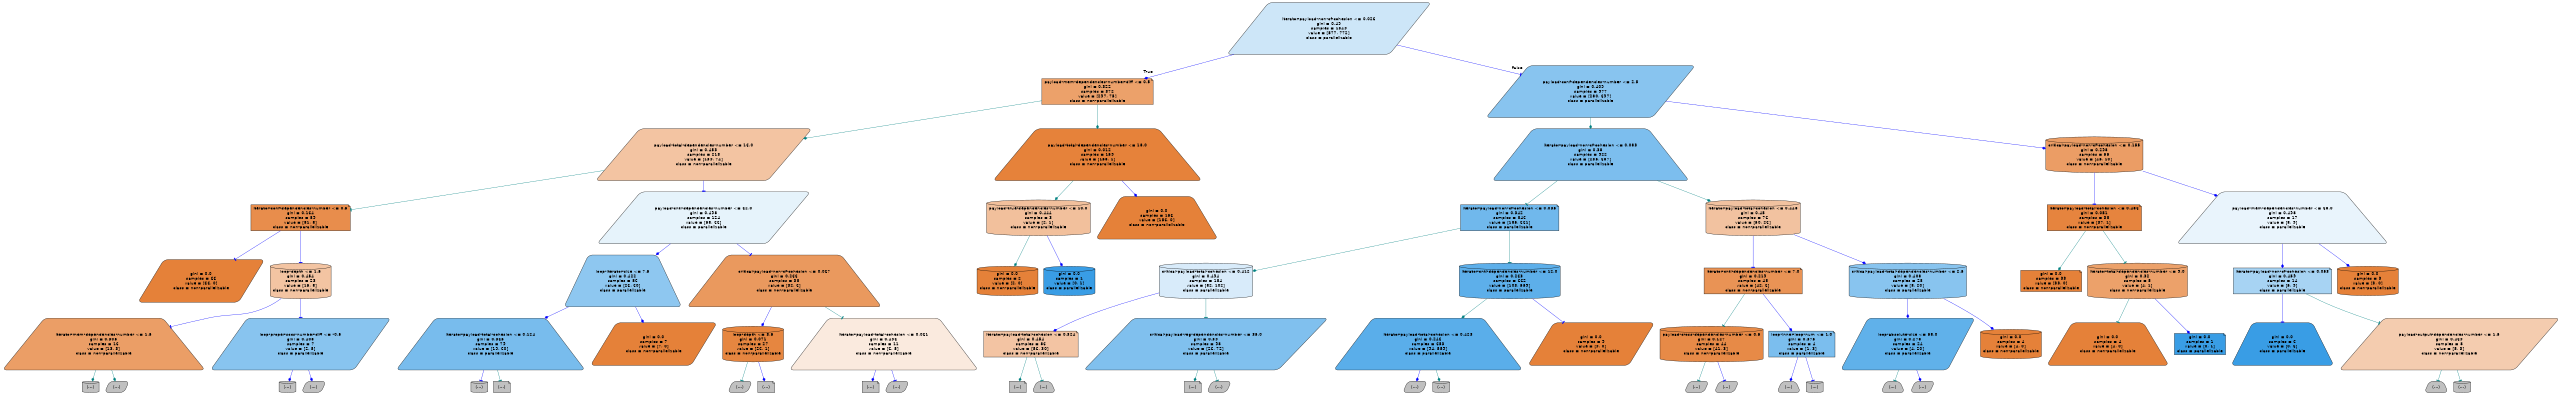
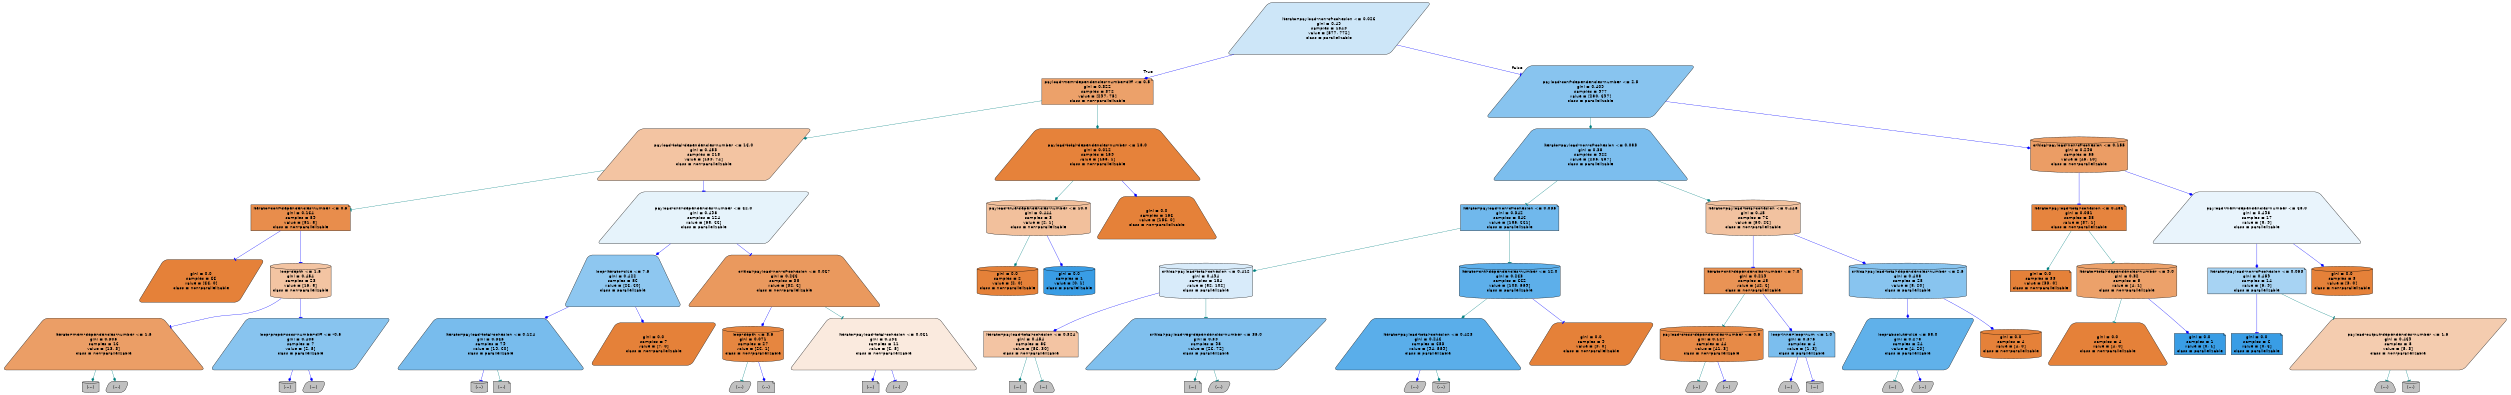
node "gini = 0.0 samples = 6 value = [0, 6] class = parallelizable": shape trapezium -> note
